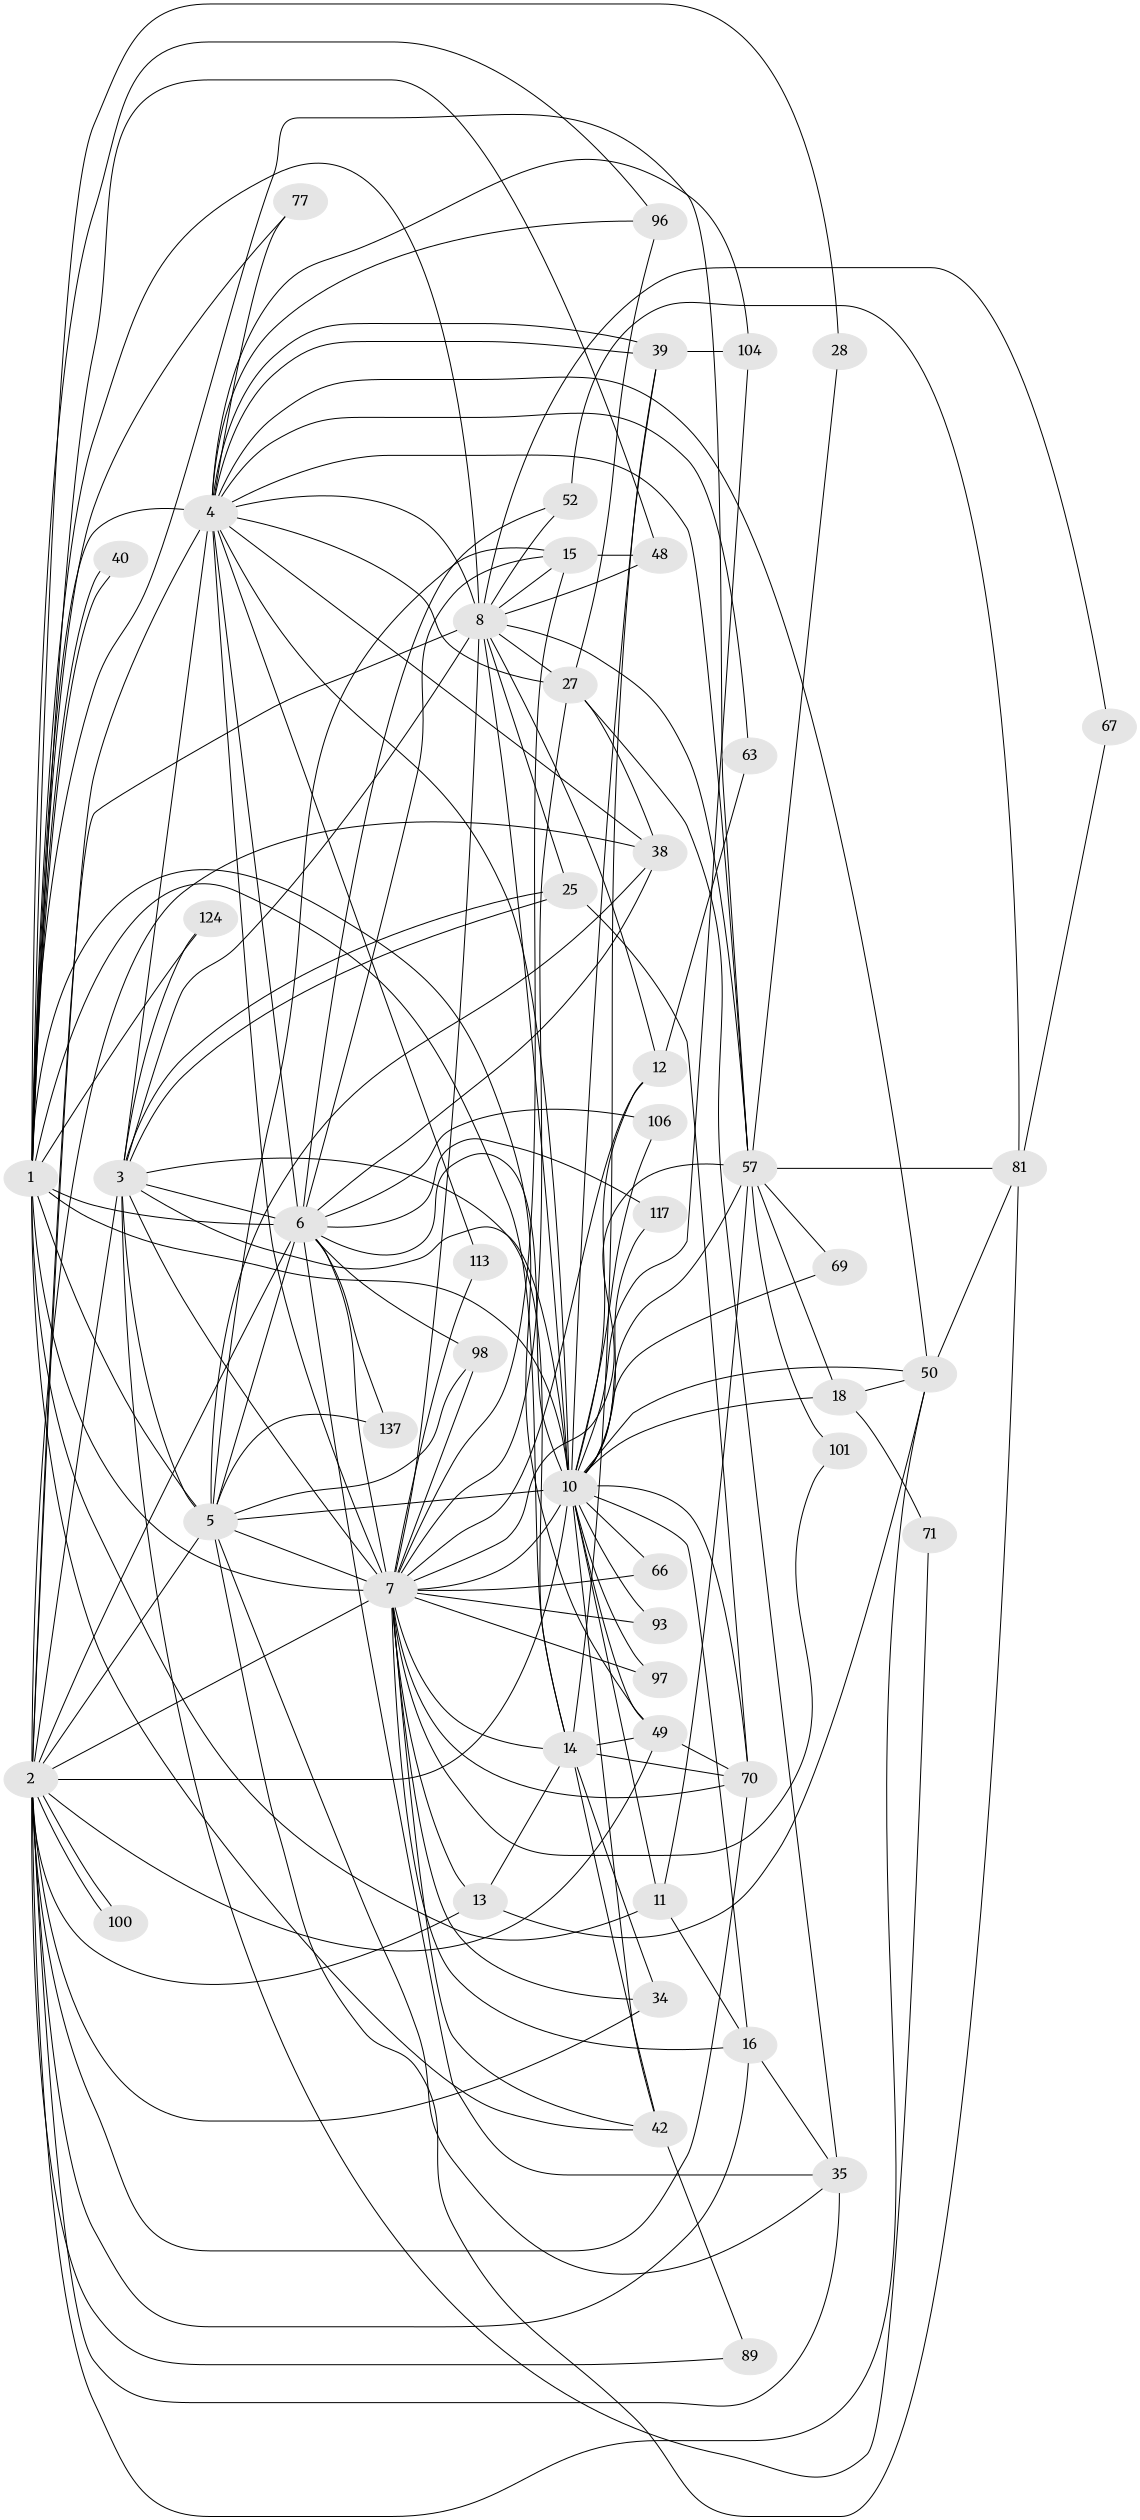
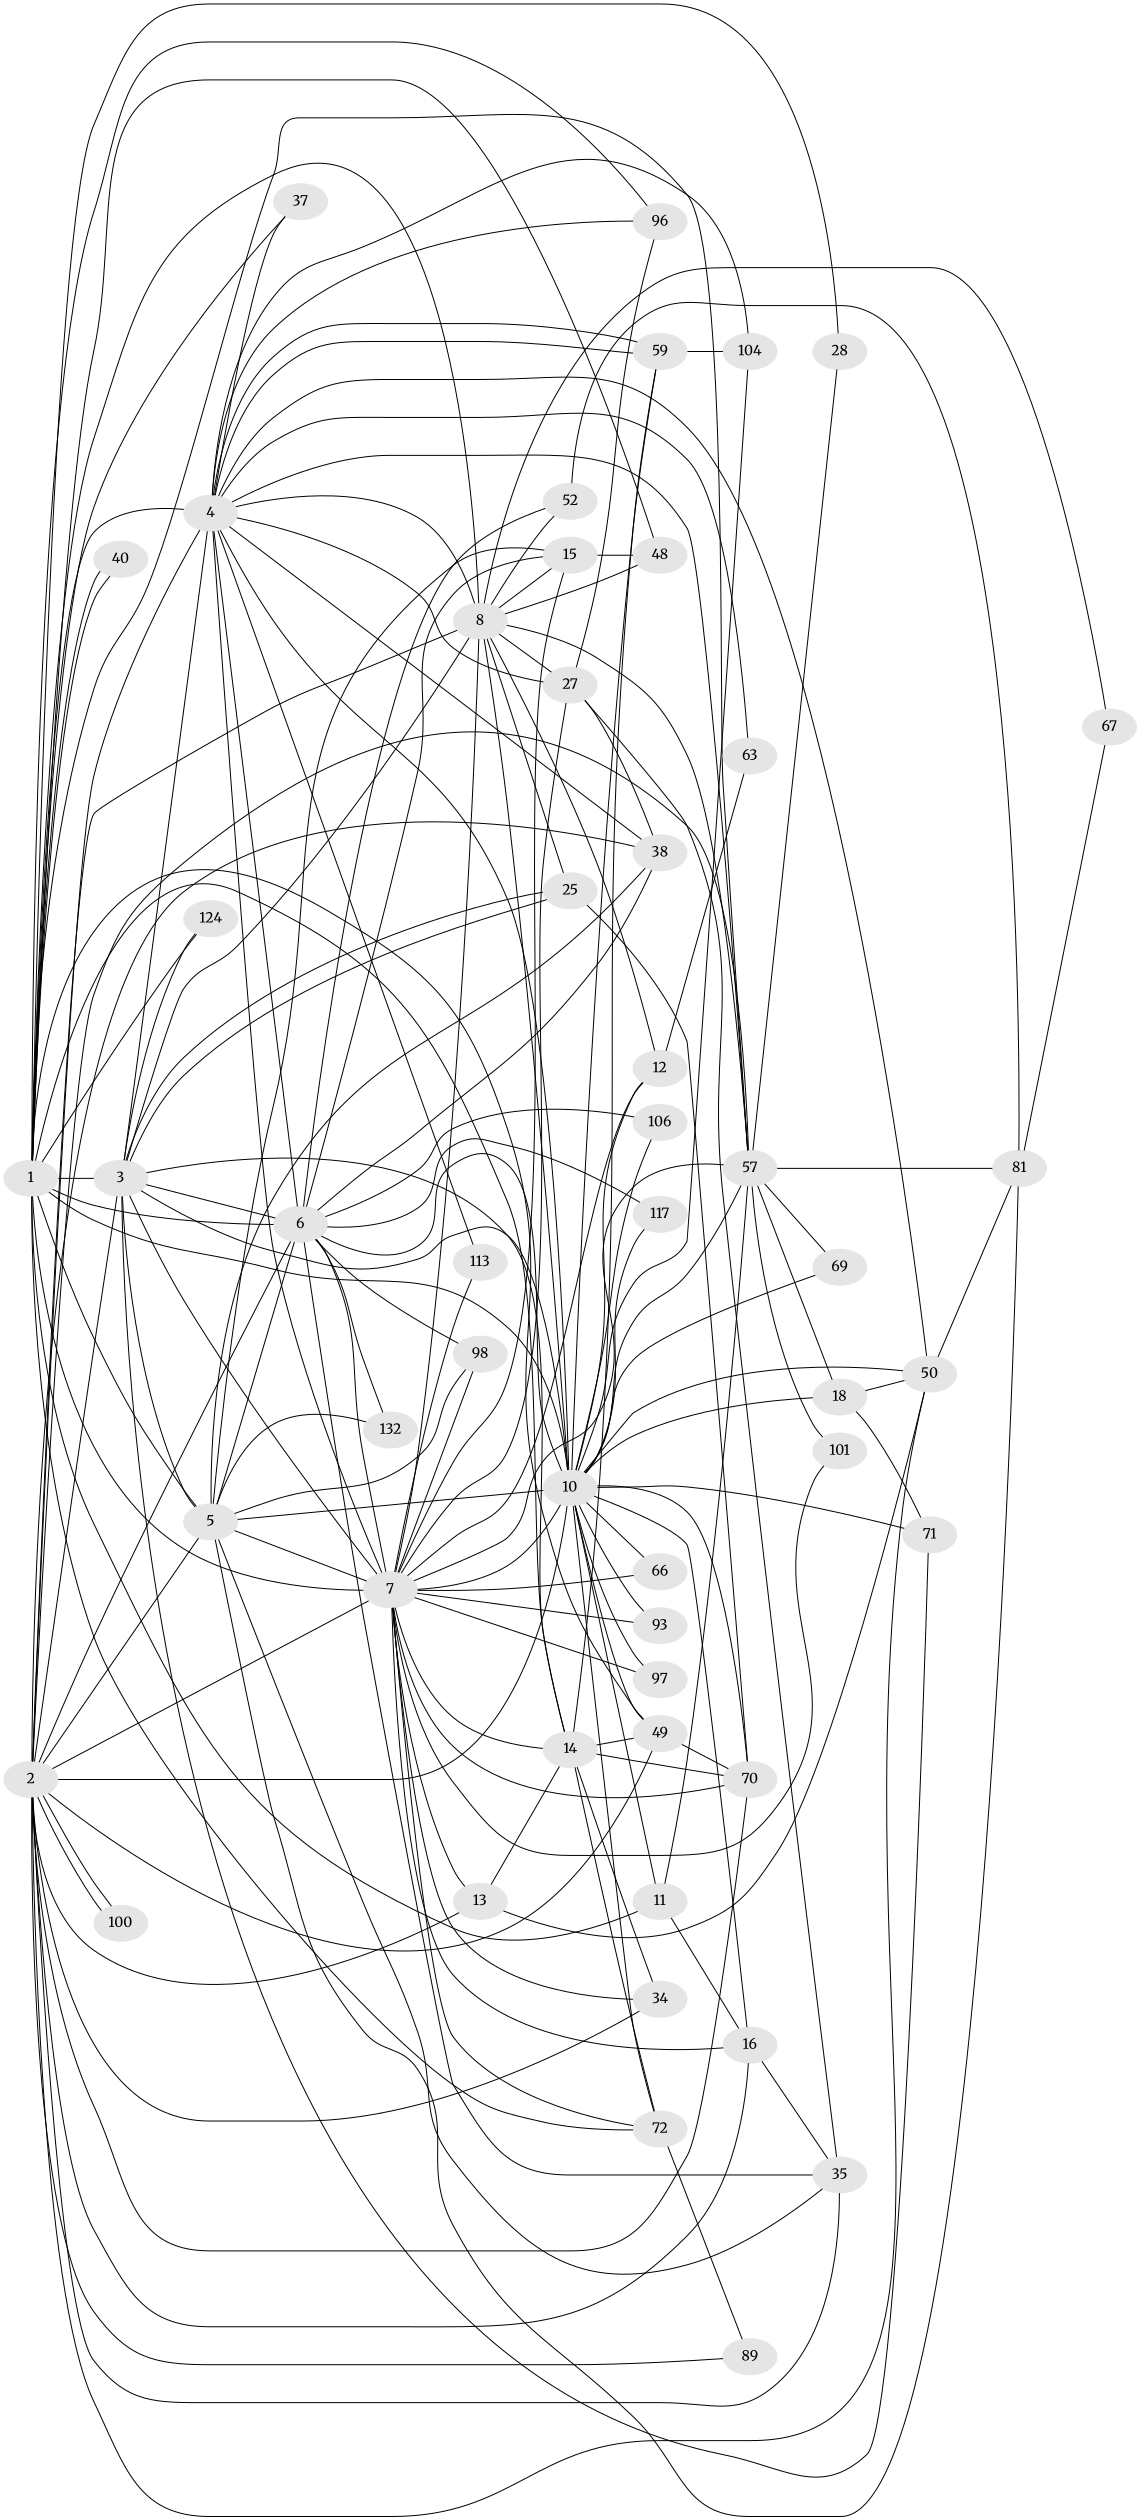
node "77": label "77" -> "37"
node "39": label "39" -> "59"
edge "57" -- "2": added
edge "1" -- "3": added
node "137": label "137" -> "132"
edge "10" -- "71": added
node "42": label "42" -> "72"
